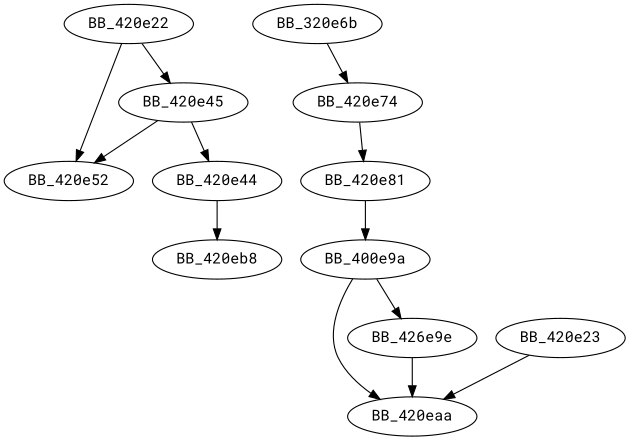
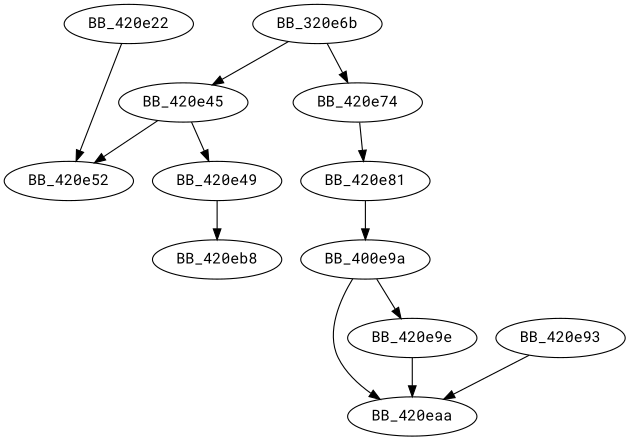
edge "BB_420e22" -> "BB_420e45": now "BB_320e6b" -> "BB_420e45"
node "BB_420e44": label "BB_420e44" -> "BB_420e49"
node "BB_426e9e": label "BB_426e9e" -> "BB_420e9e"
node "BB_420e23": label "BB_420e23" -> "BB_420e93"
